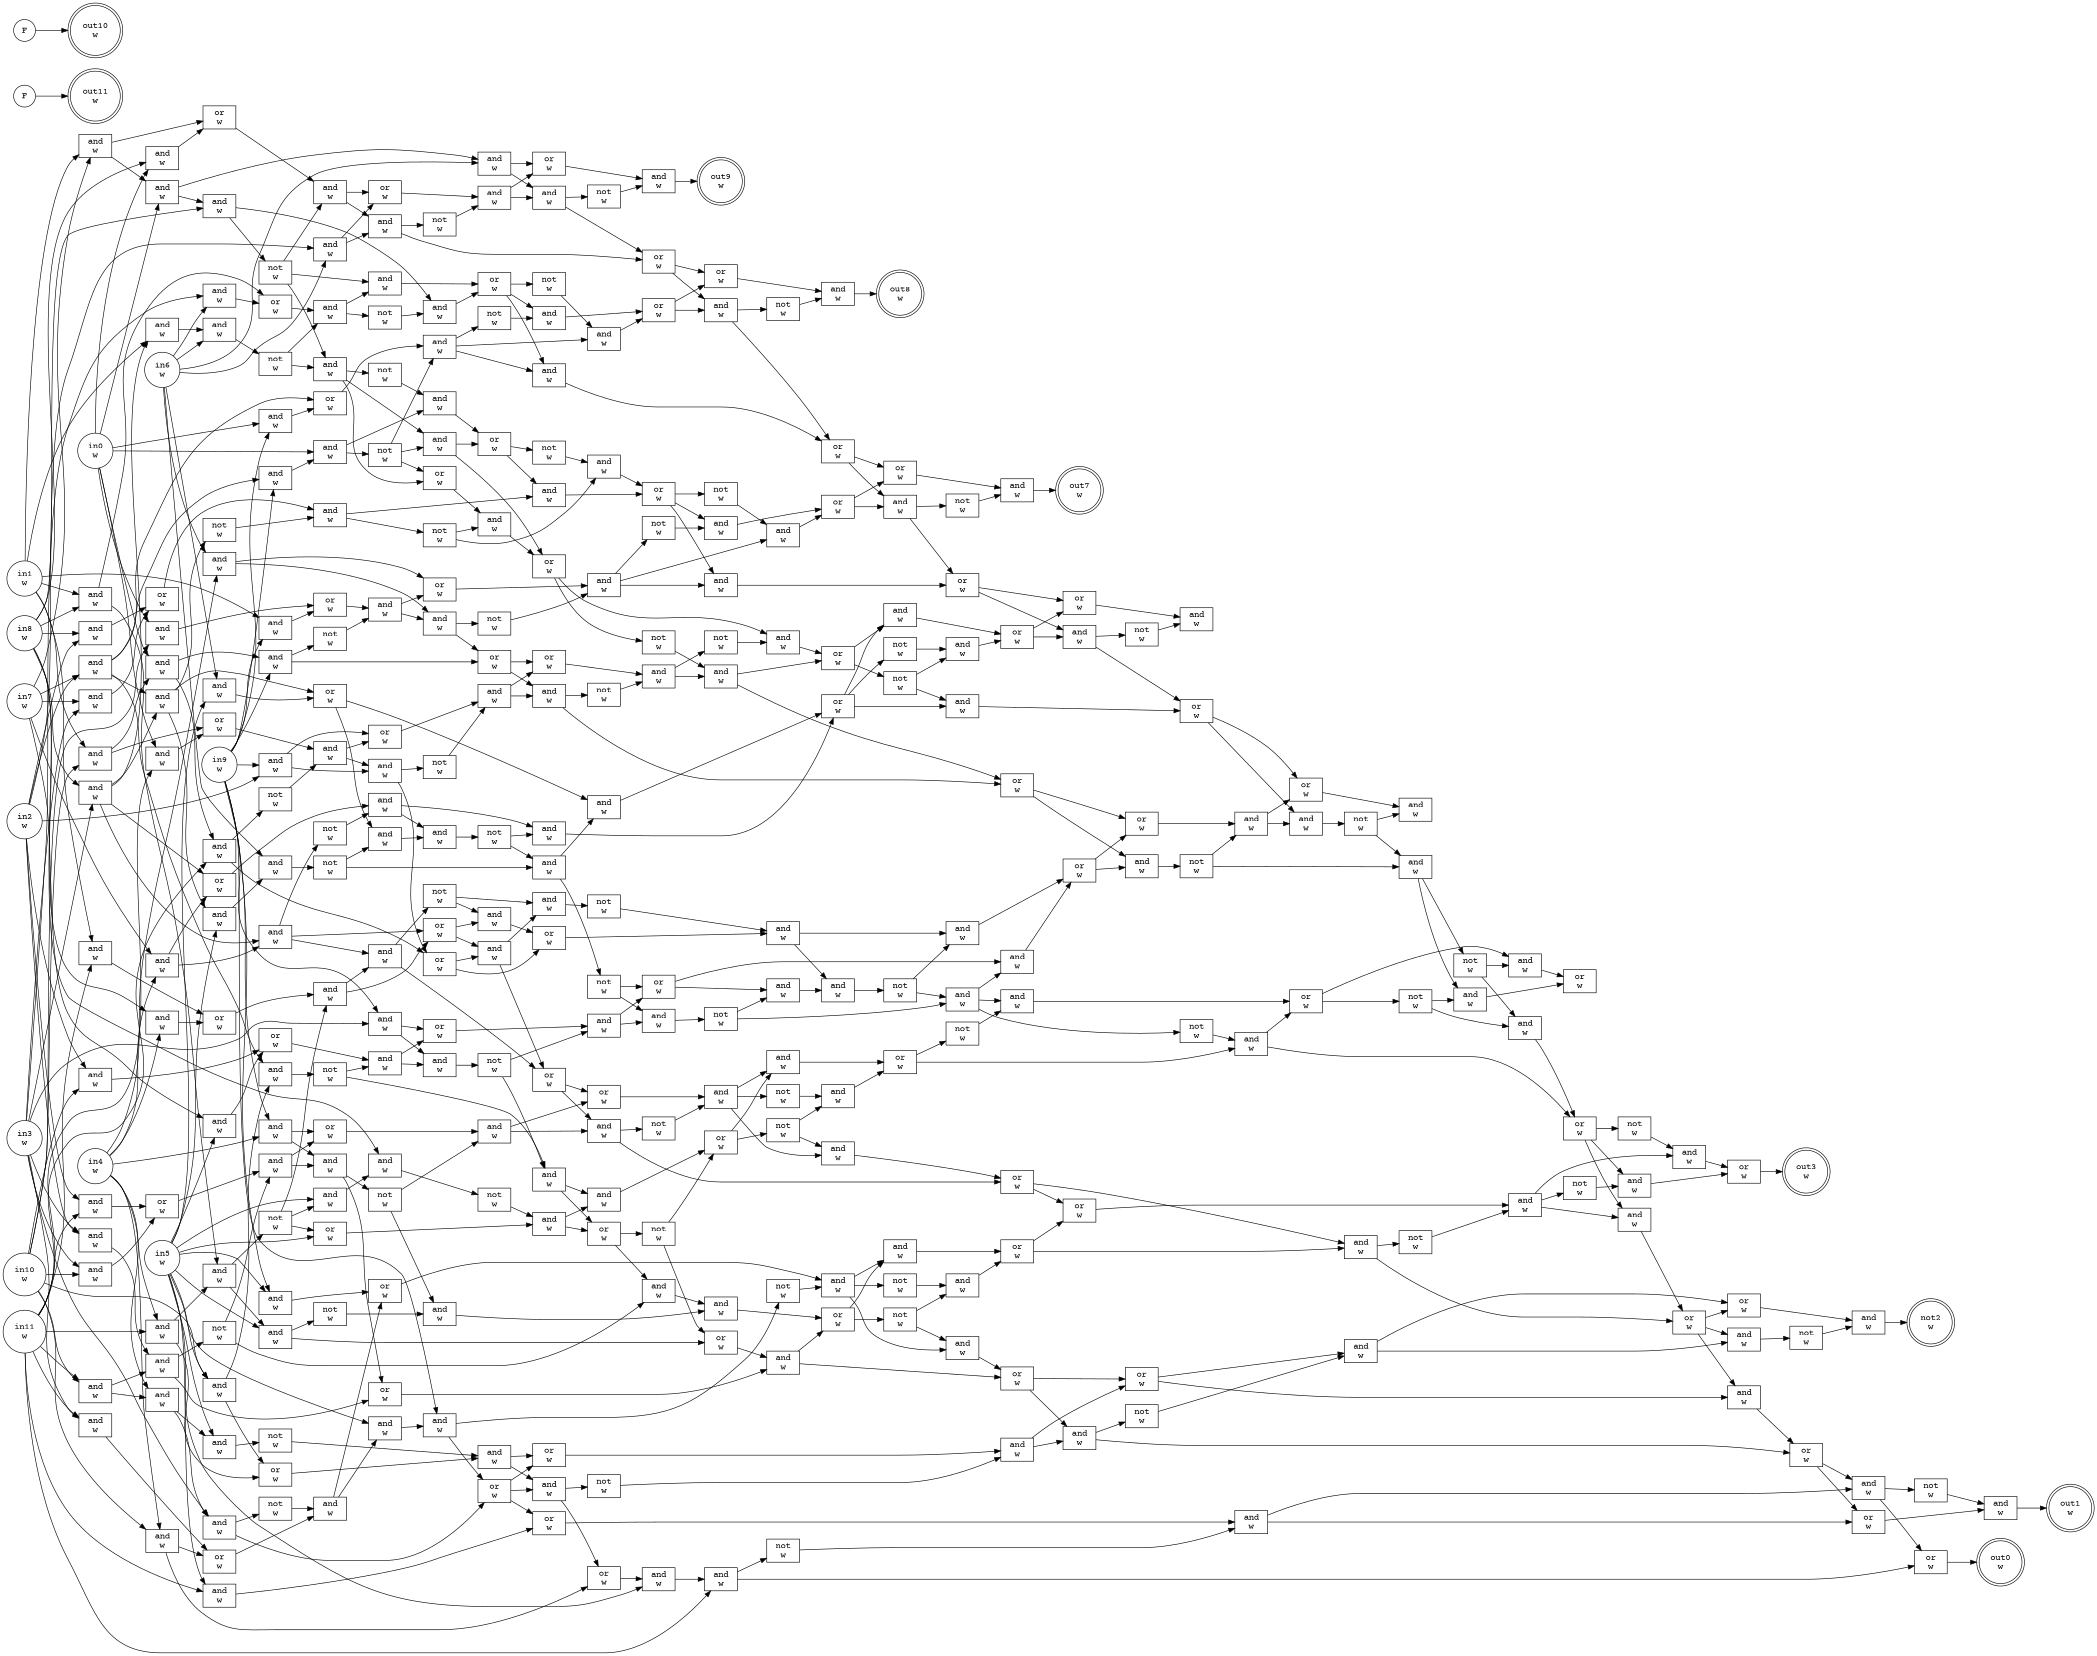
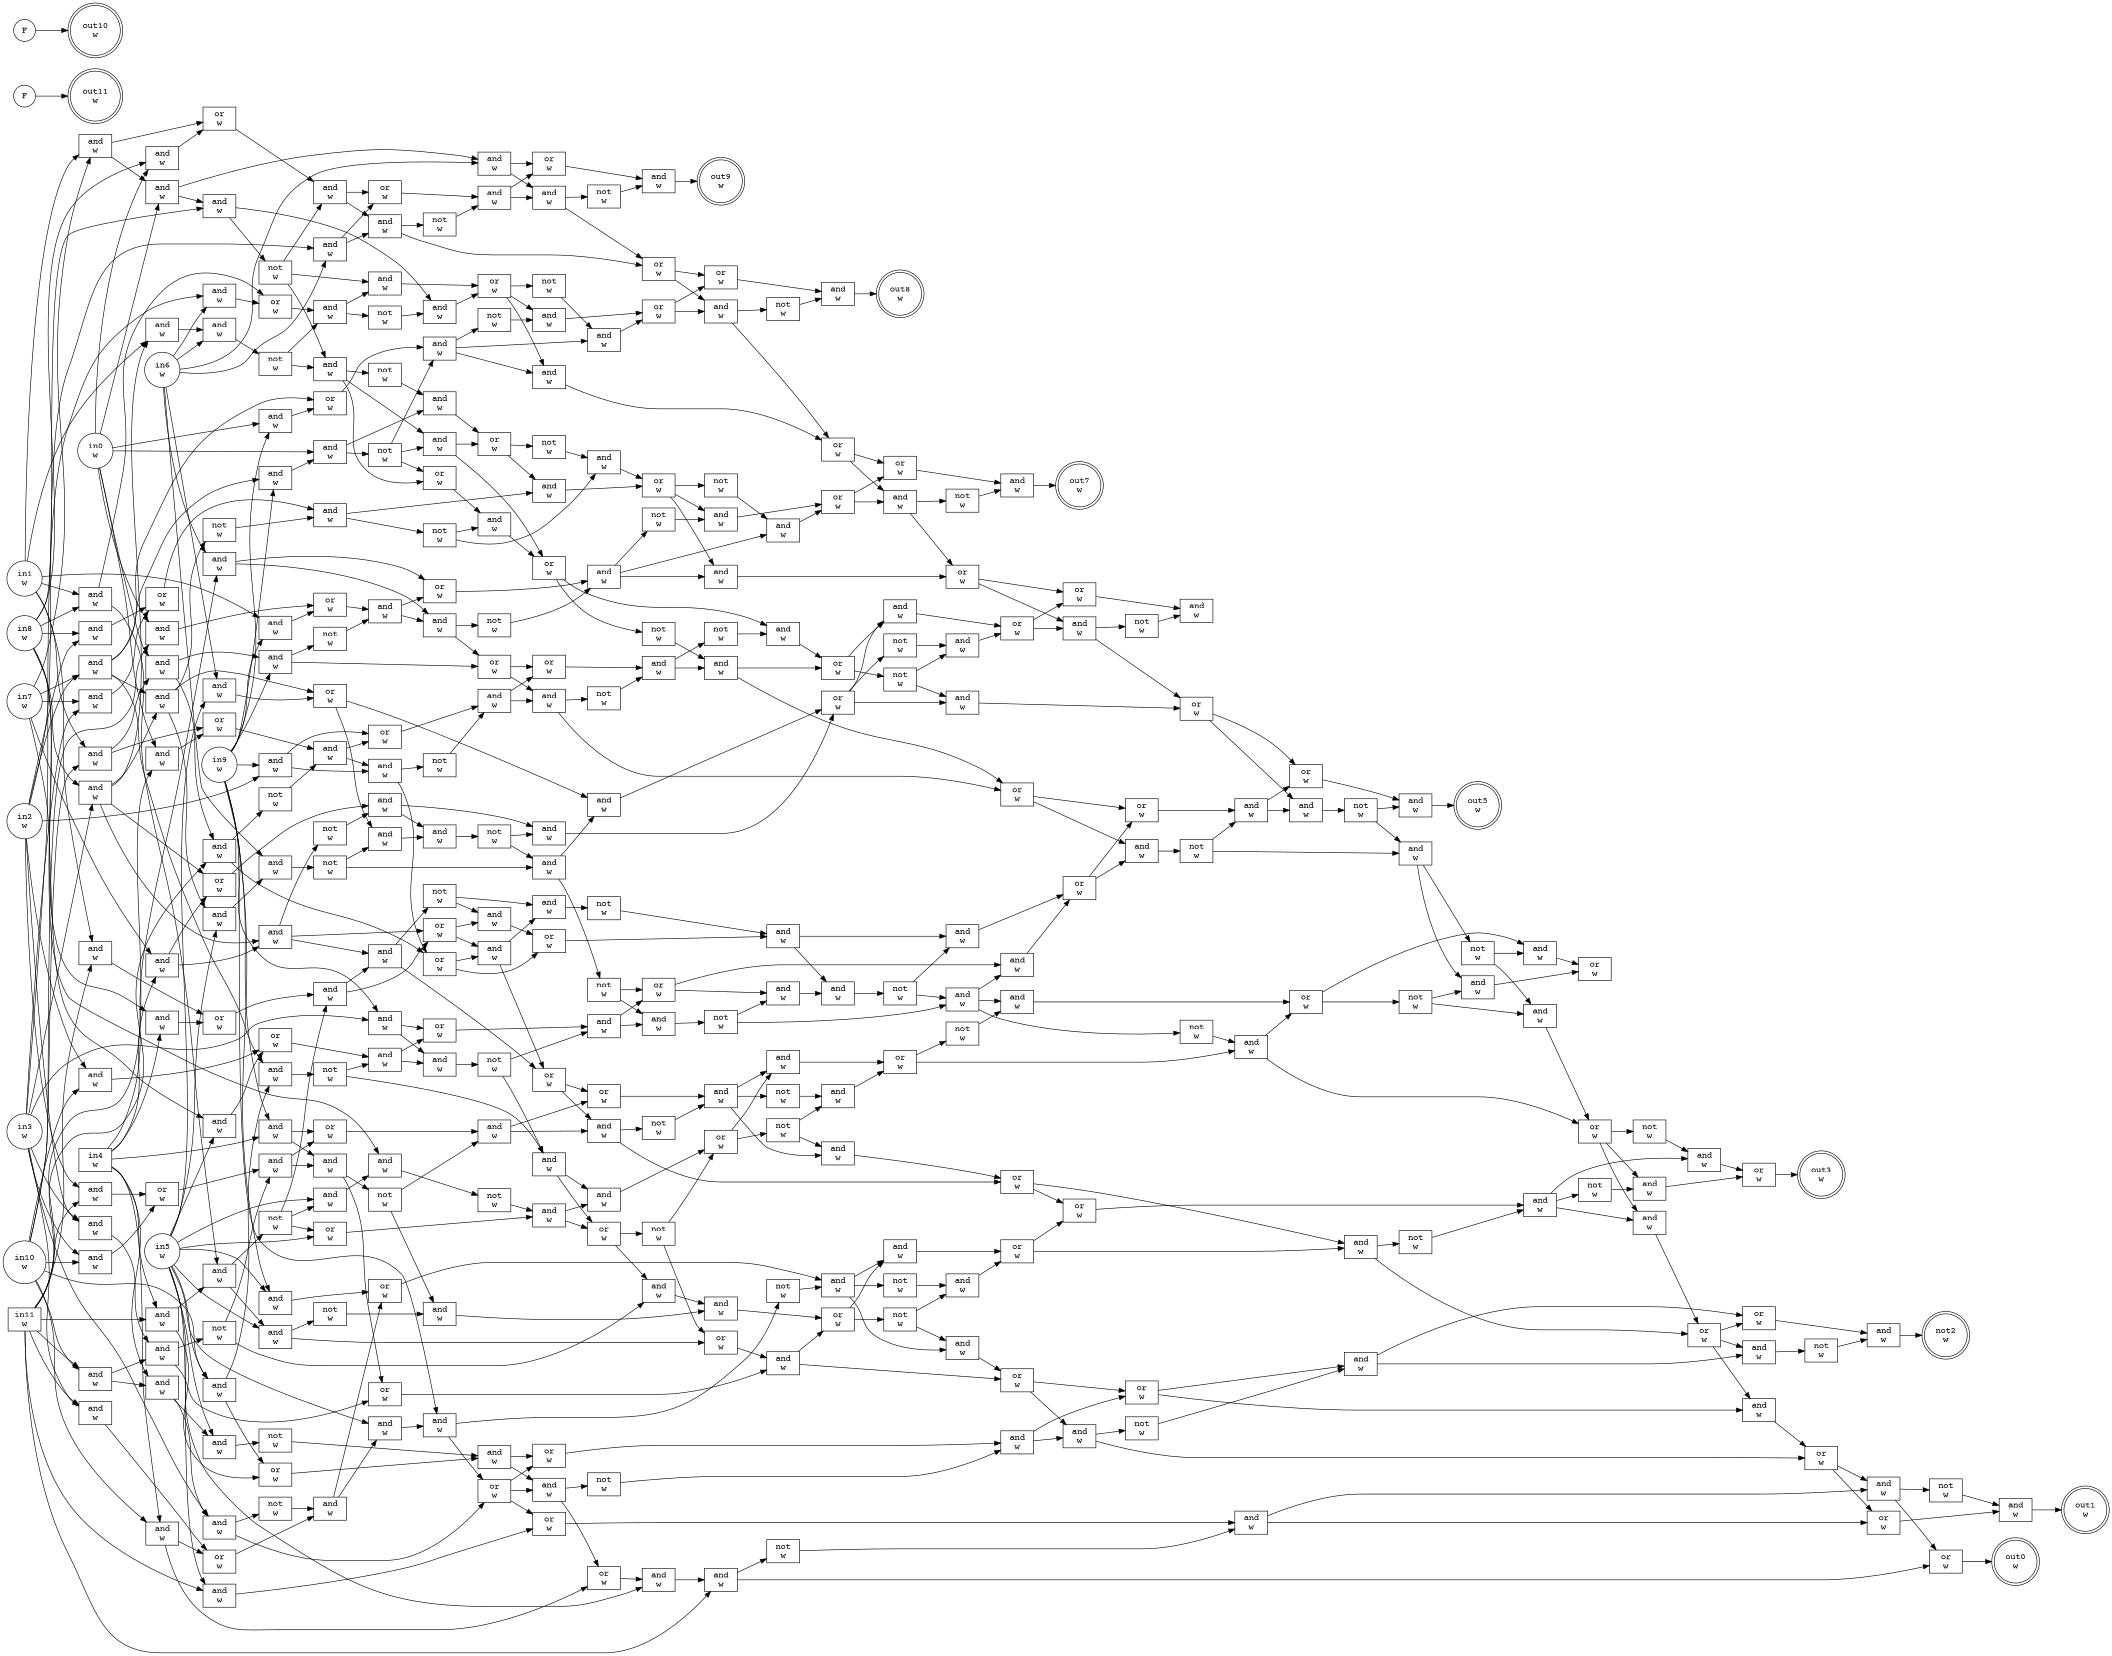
node "out5 w": added
node "in4 w": shape circle -> box
node "in11 w": shape circle -> box
